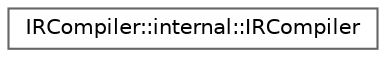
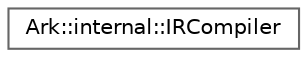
node "IRCompiler::internal::IRCompiler": label "IRCompiler::internal::IRCompiler" -> "Ark::internal::IRCompiler"
